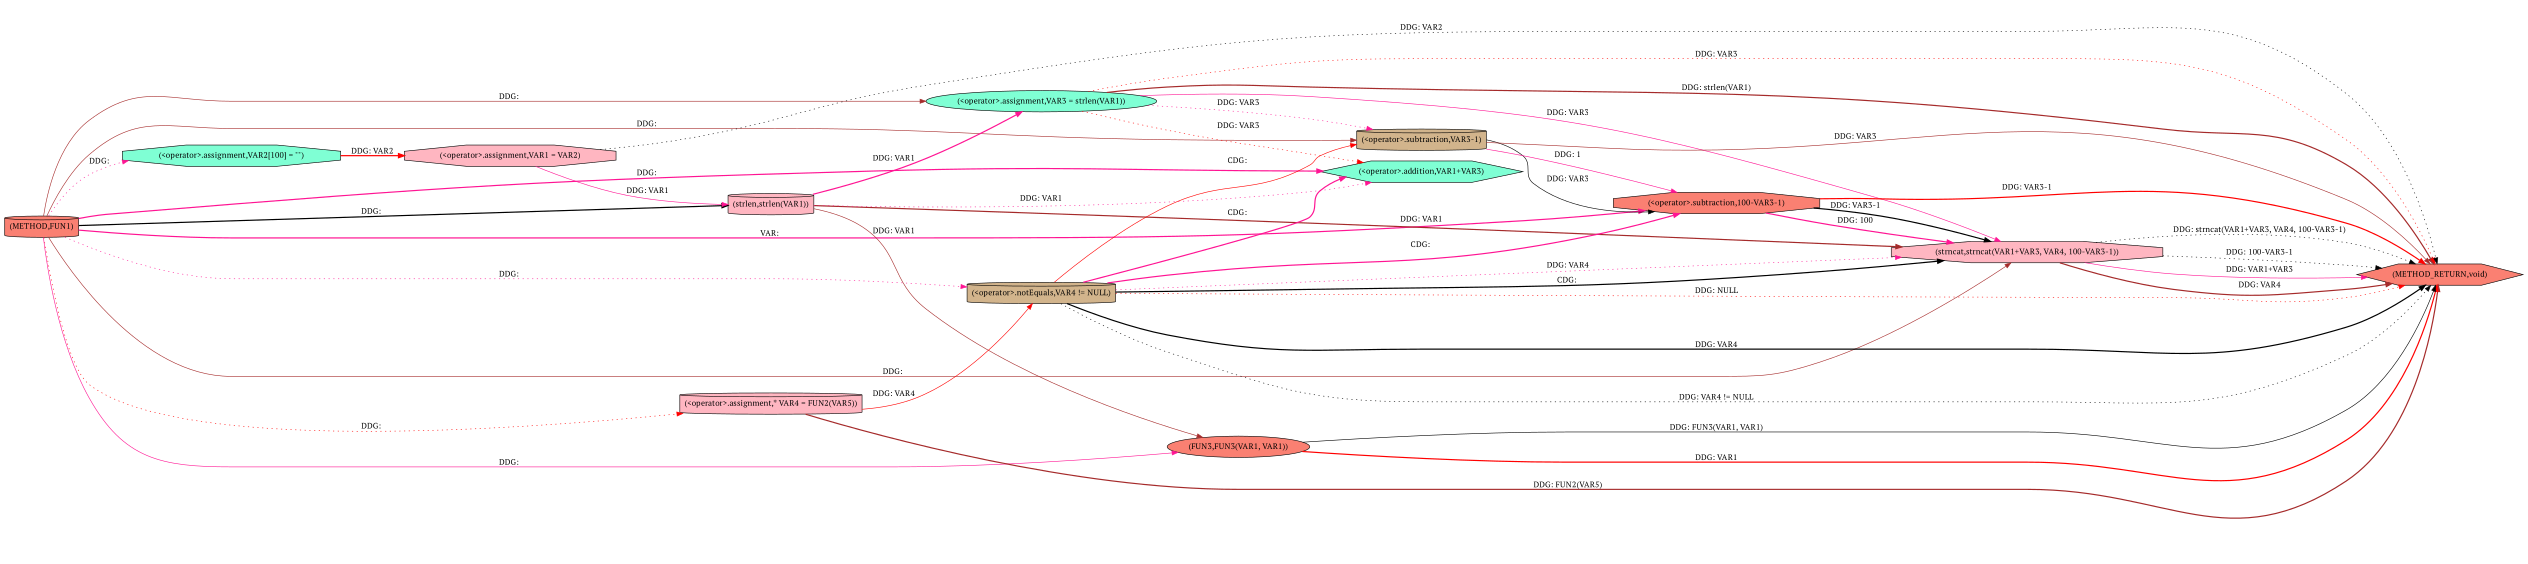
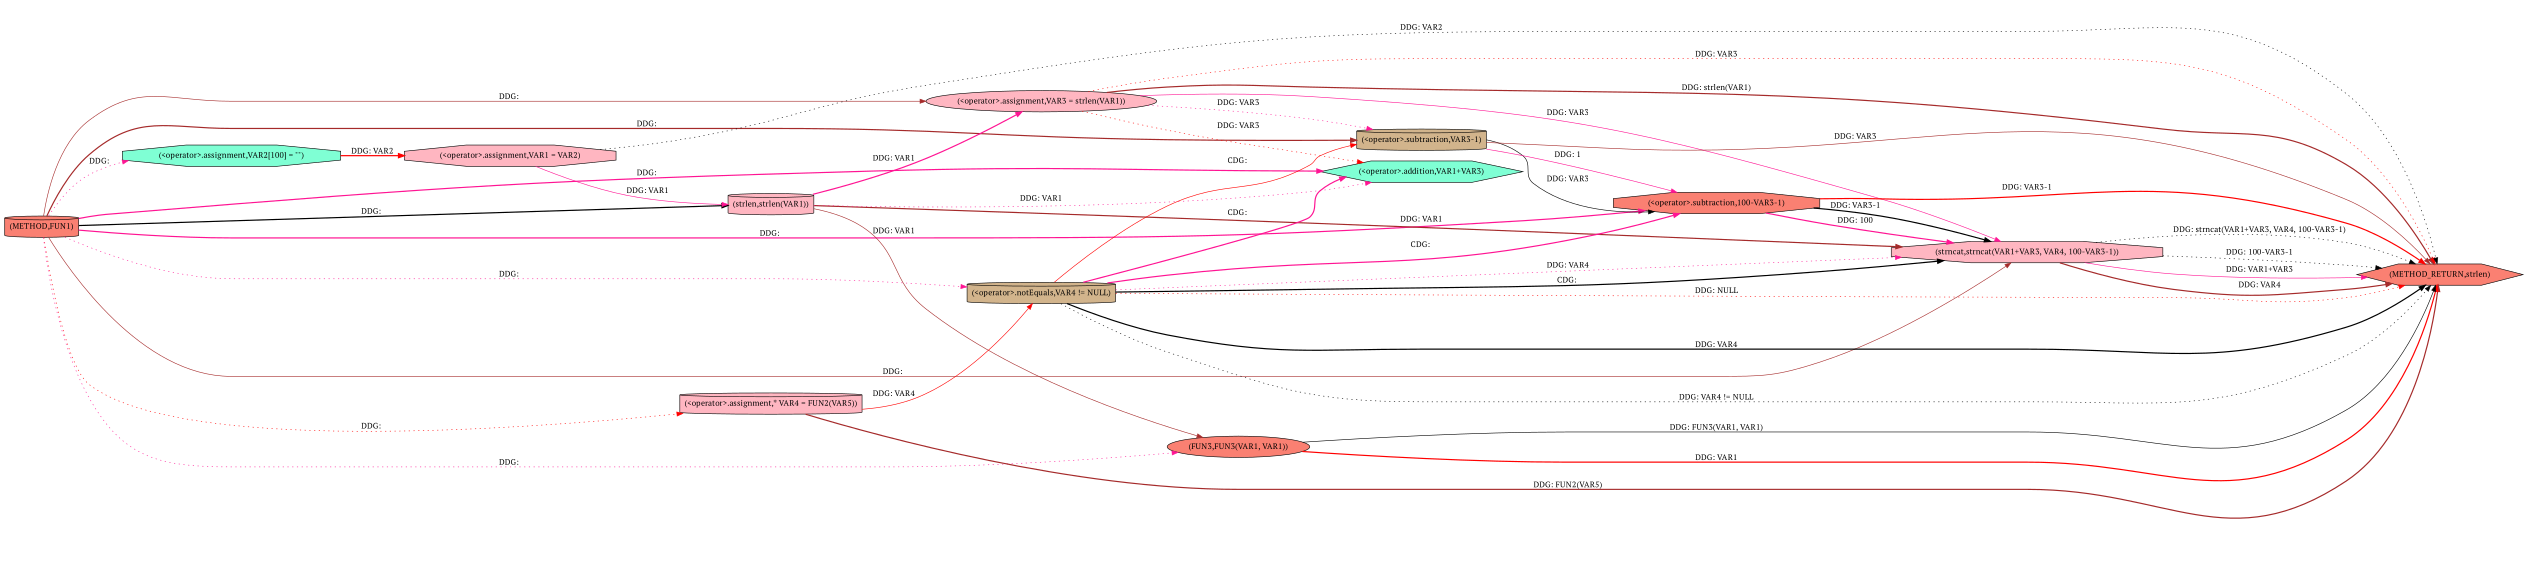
node "(<operator>.assignment,VAR3 = strlen(VAR1))": fillcolor aquamarine -> lightpink
edge "(METHOD,FUN1)" -> "(<operator>.subtraction,VAR3-1)": style solid -> bold
edge "(METHOD,FUN1)" -> "(<operator>.subtraction,100-VAR3-1)": label "VAR: " -> "DDG: "
node "(METHOD_RETURN,void)": label "(METHOD_RETURN,void)" -> "(METHOD_RETURN,strlen)"
edge "(METHOD,FUN1)" -> "(FUN3,FUN3(VAR1, VAR1))": style solid -> dotted
